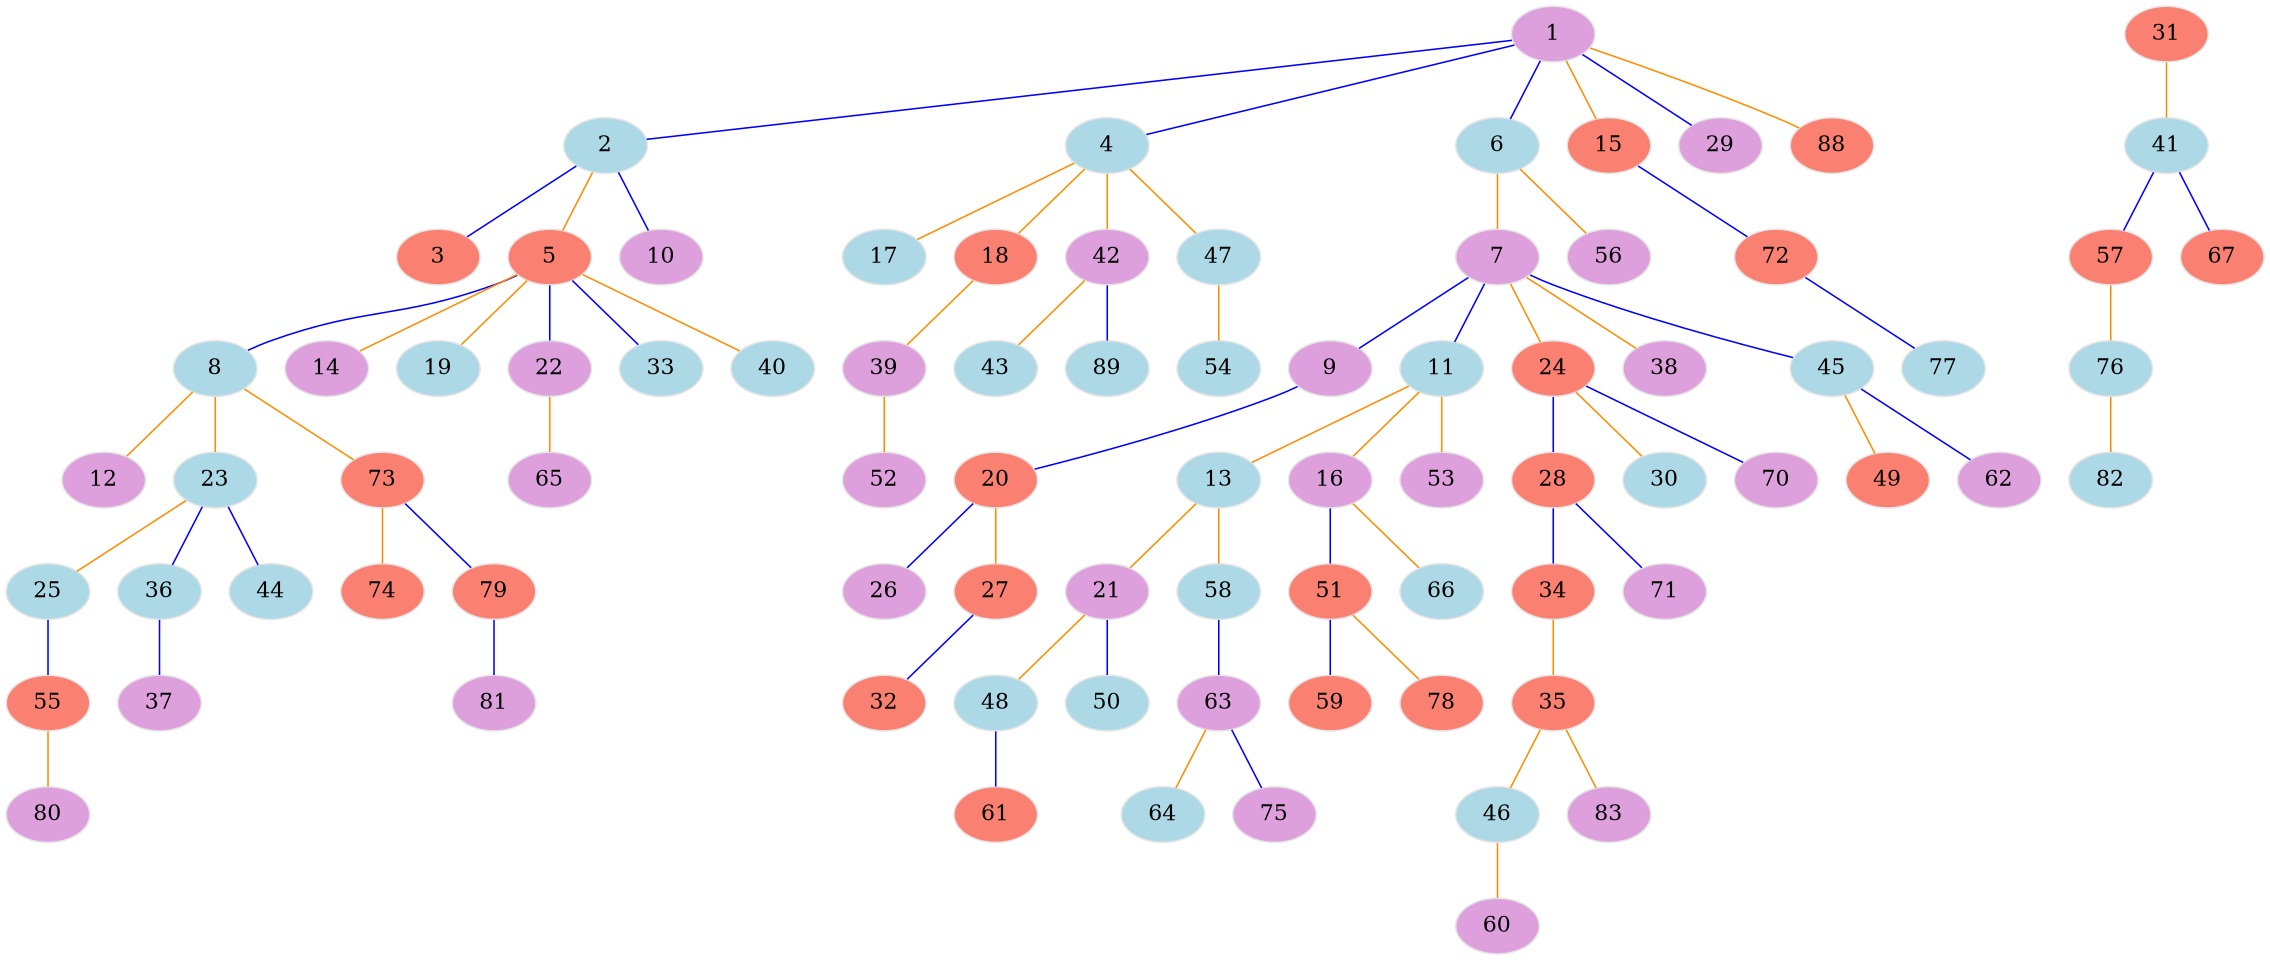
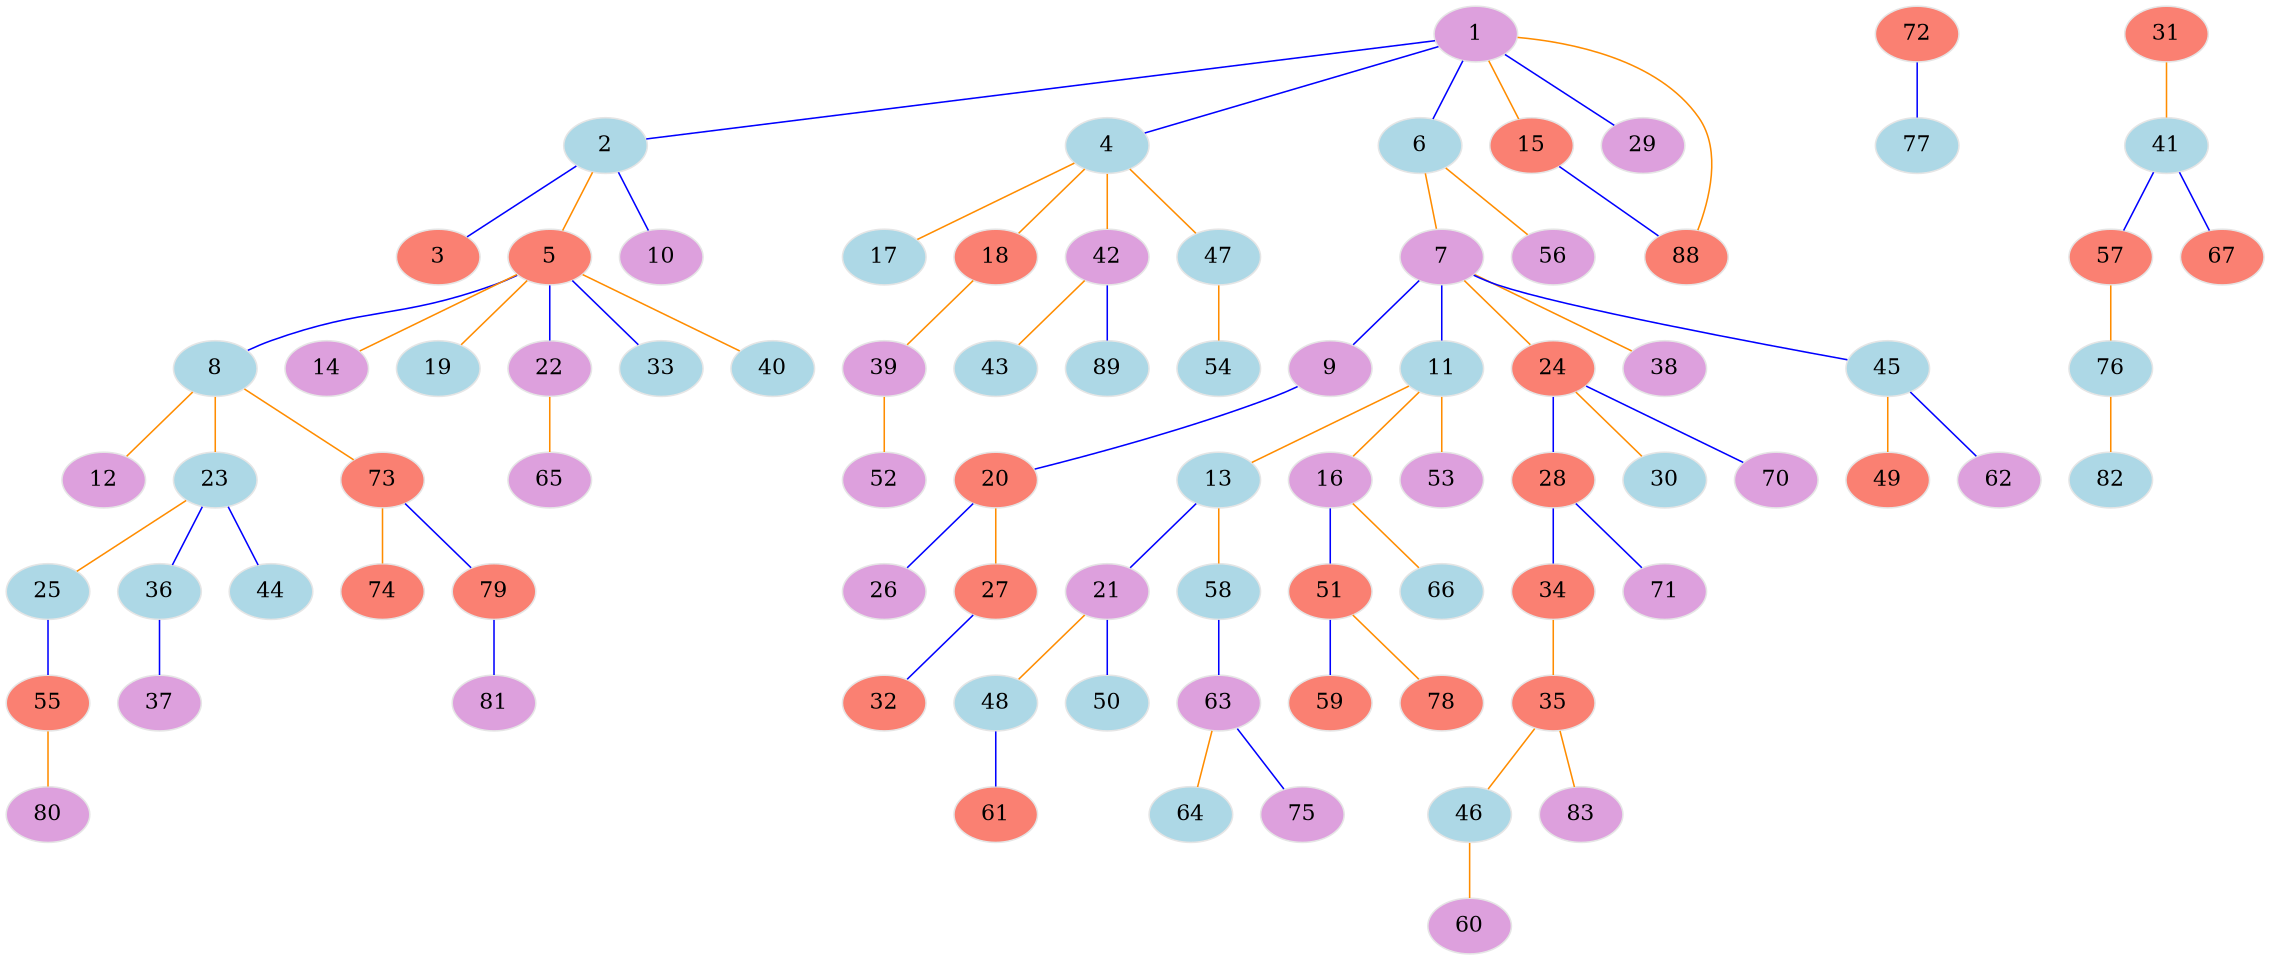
edge "15" -- "72": now "15" -- "88"
edge "13" -- "21": color darkorange -> blue
